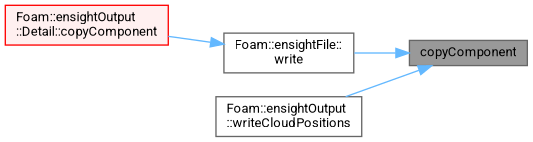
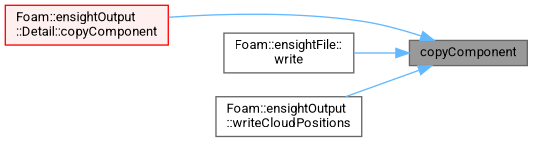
edge "Foam::ensightOutput ::Detail::copyComponent" -> "Foam::ensightFile:: write": now "Foam::ensightOutput ::Detail::copyComponent" -> "copyComponent"
